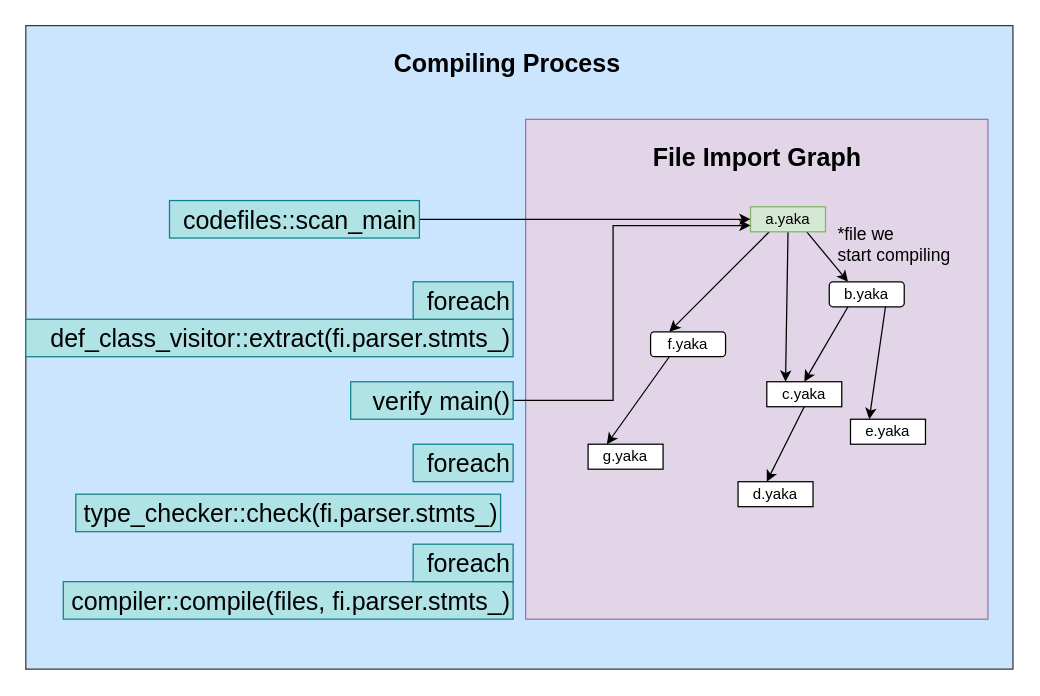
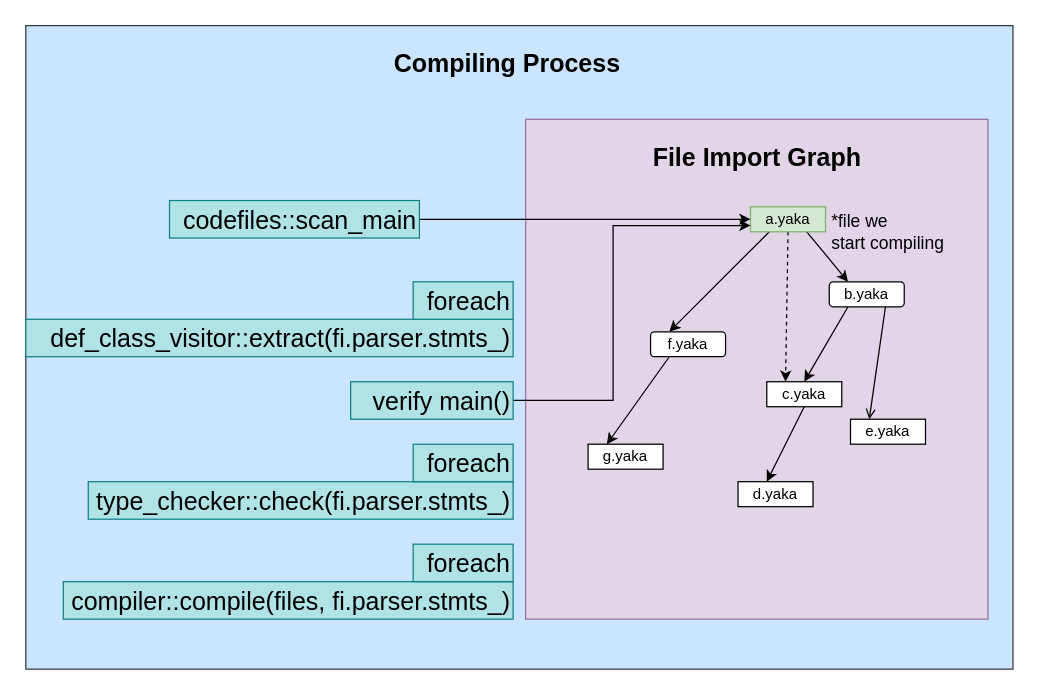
node "*file we start compiling": moved (904, 244) -> (898, 232)
edge "a.yaka" -> "c.yaka": style solid -> dashed
edge "b.yaka" -> "e.yaka": arrowhead classic -> open
node "type_checker::check(fi.parser.stmts_)": moved (288, 513) -> (301, 501)
